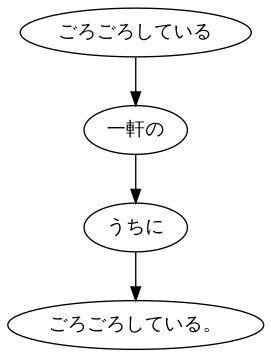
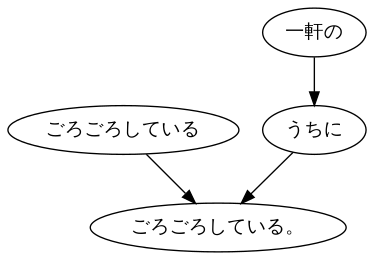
edge "ごろごろしている" -> "一軒の": now "ごろごろしている" -> "ごろごろしている。"
